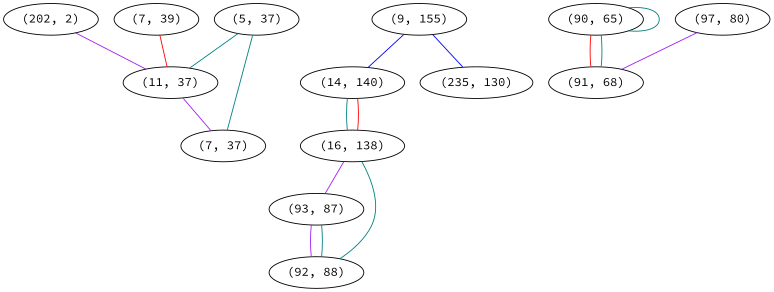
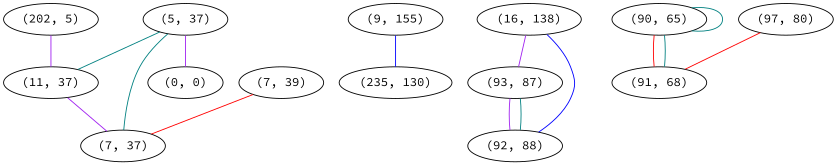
node "(202, 2)": label "(202, 2)" -> "(202, 5)"
edge "(7, 39)" -- "(11, 37)": now "(7, 39)" -- "(7, 37)"
edge "(97, 80)" -- "(91, 68)": color purple -> red
node "(0, 0)": added
node "(14, 140)": removed
edge "(16, 138)" -- "(92, 88)": color teal -> blue
